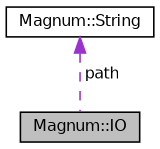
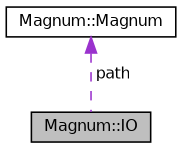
node "Magnum::String": label "Magnum::String" -> "Magnum::Magnum"
